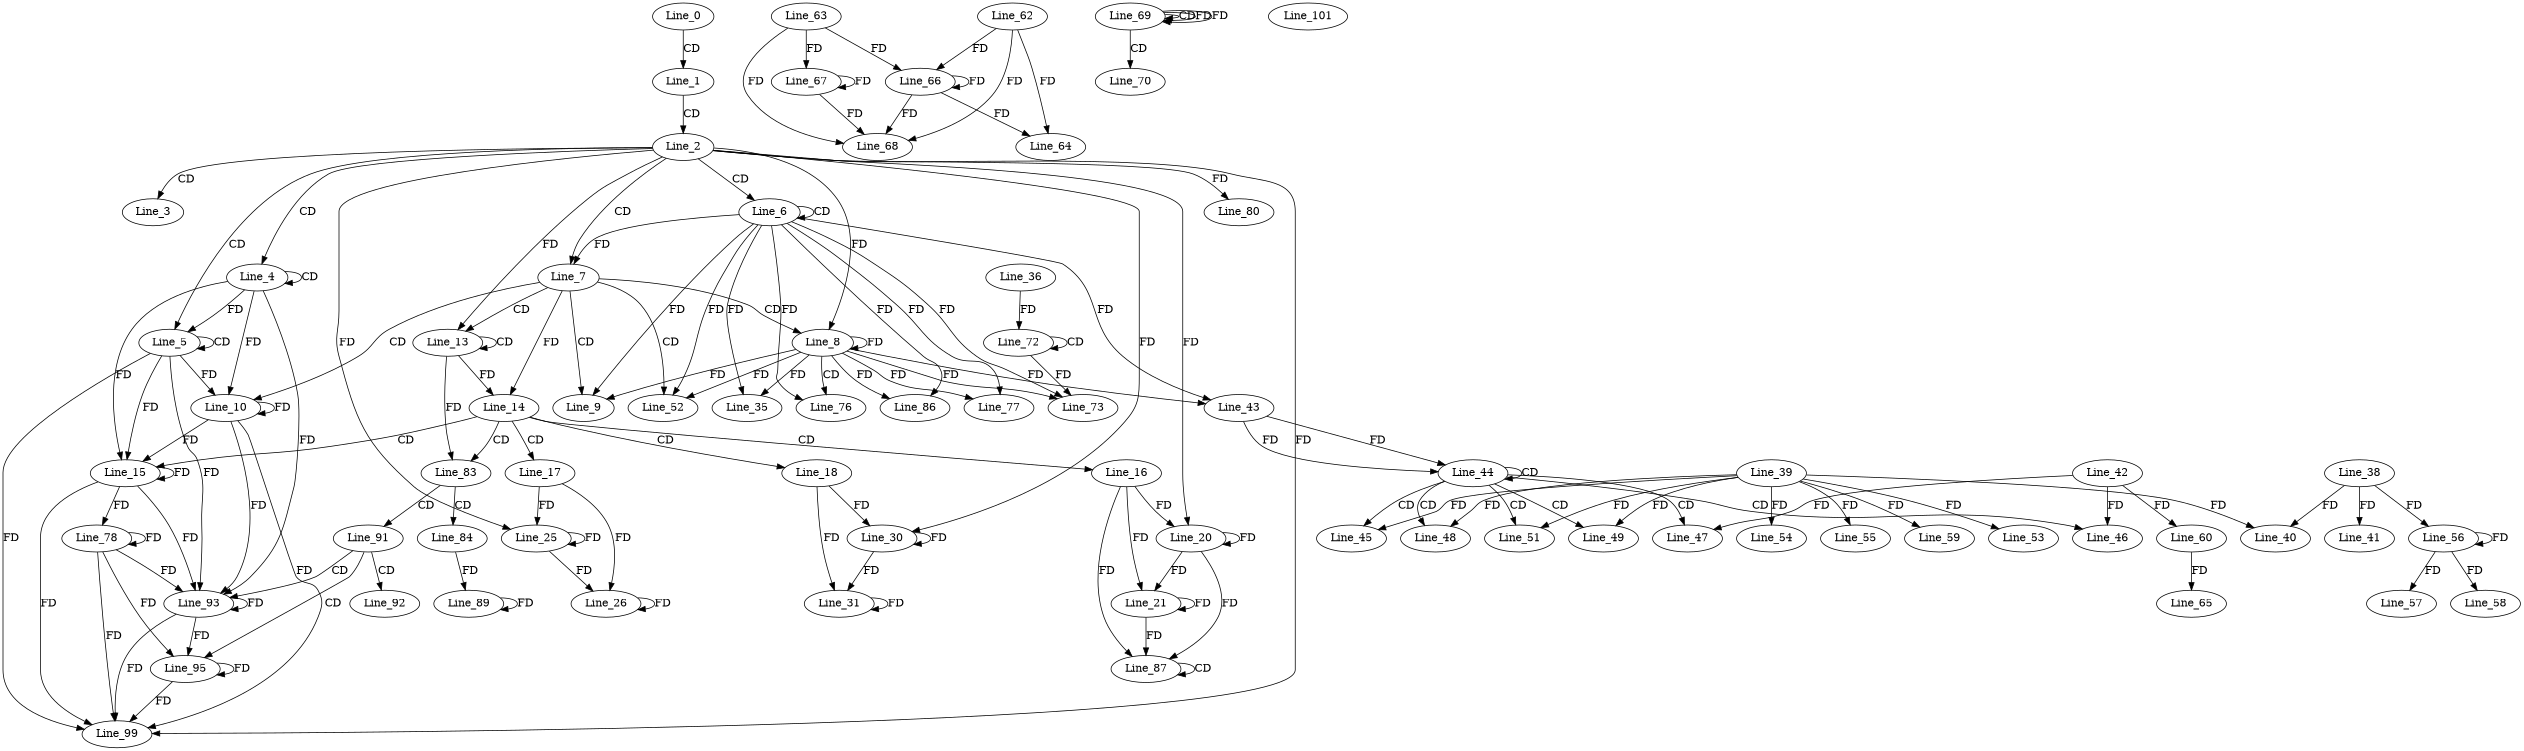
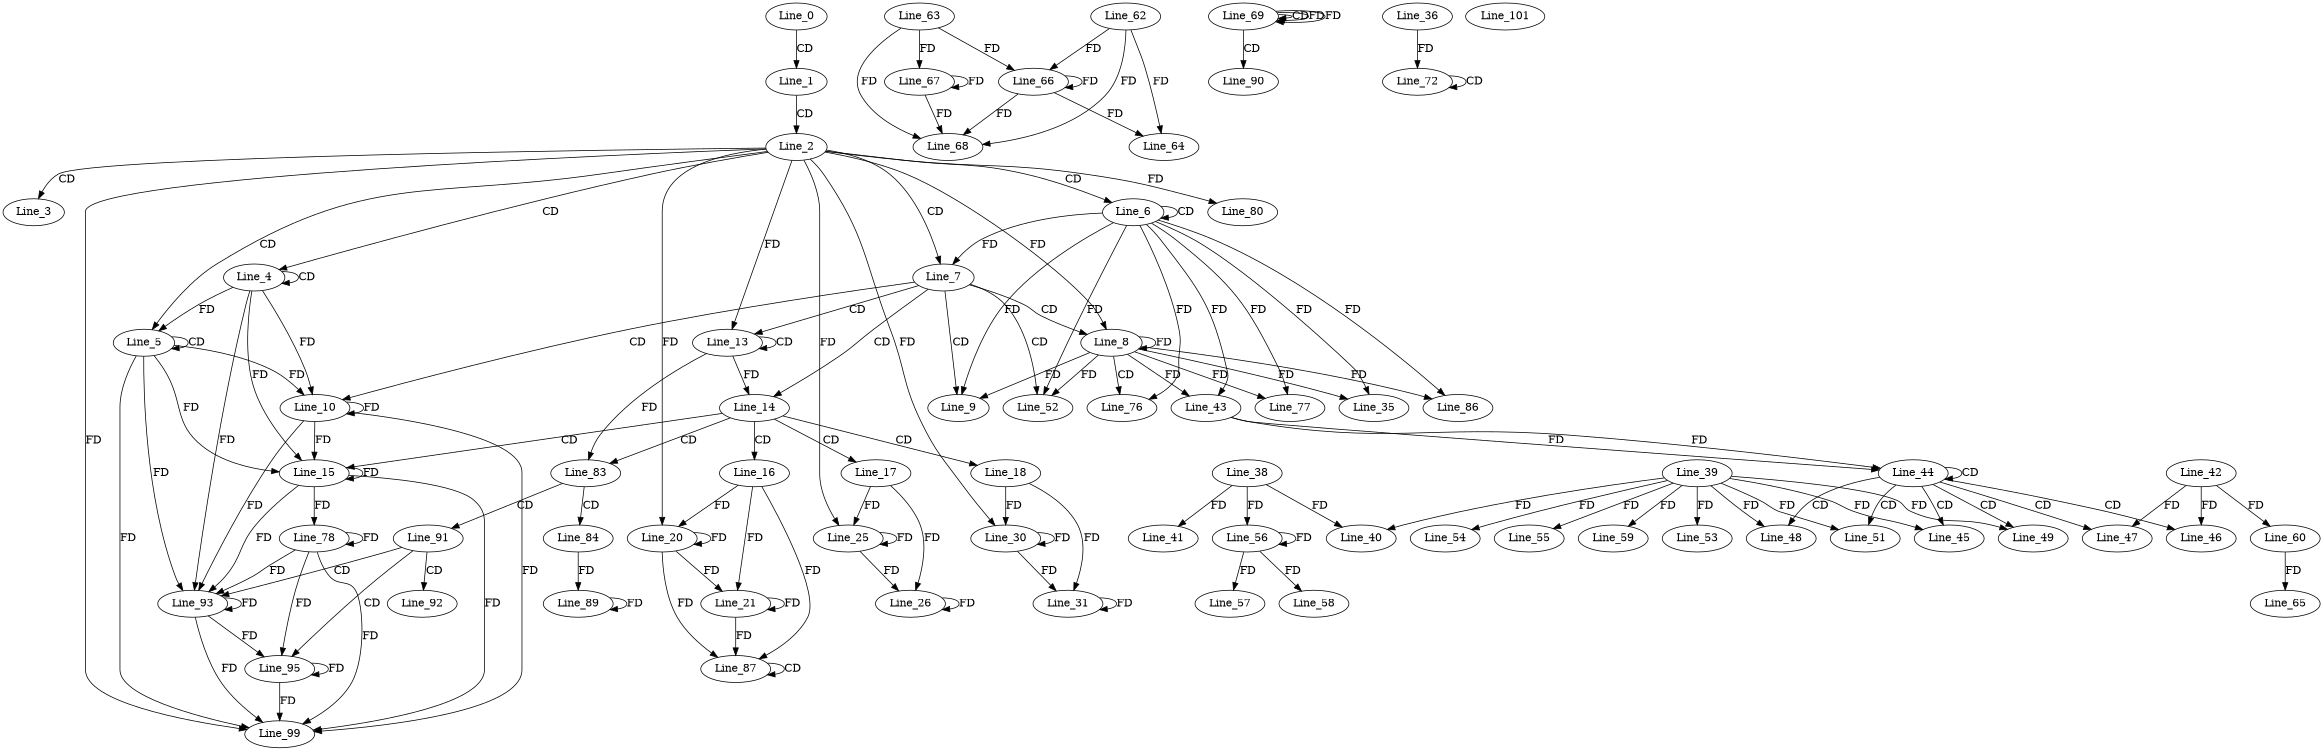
node "Line_70": label "Line_70" -> "Line_90"
edge "Line_7" -> "Line_14": label "FD" -> "CD"
node "Line_73": removed
